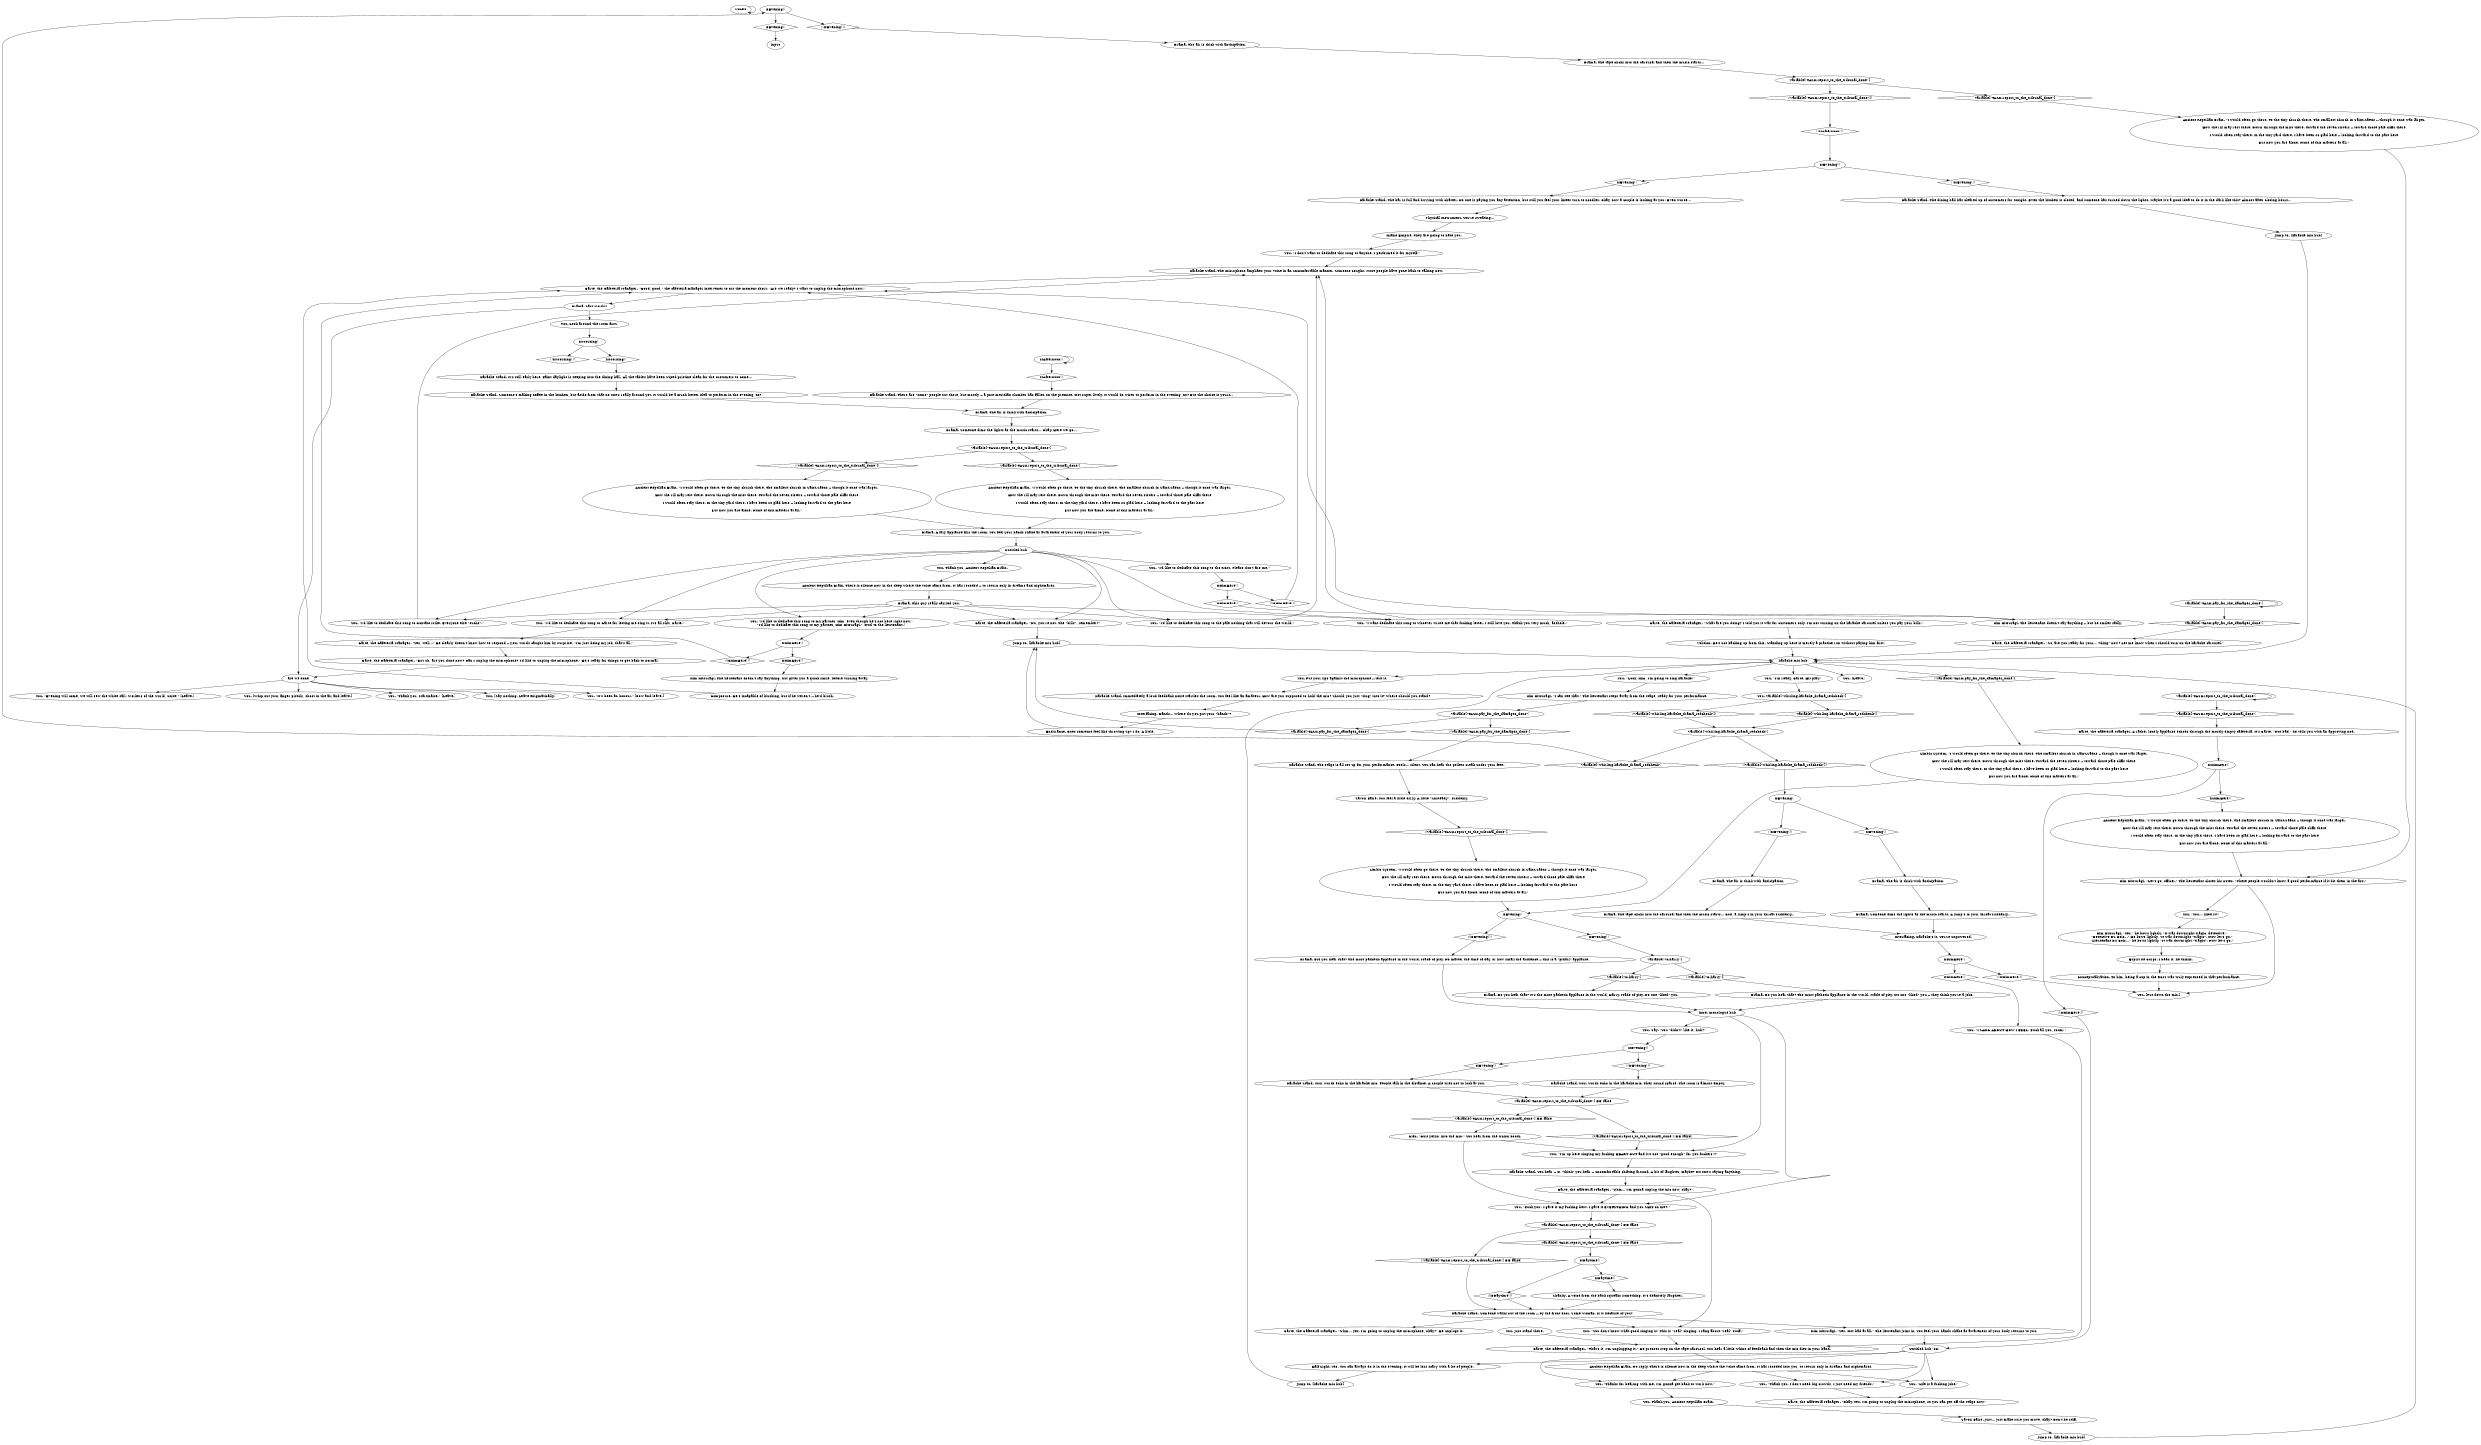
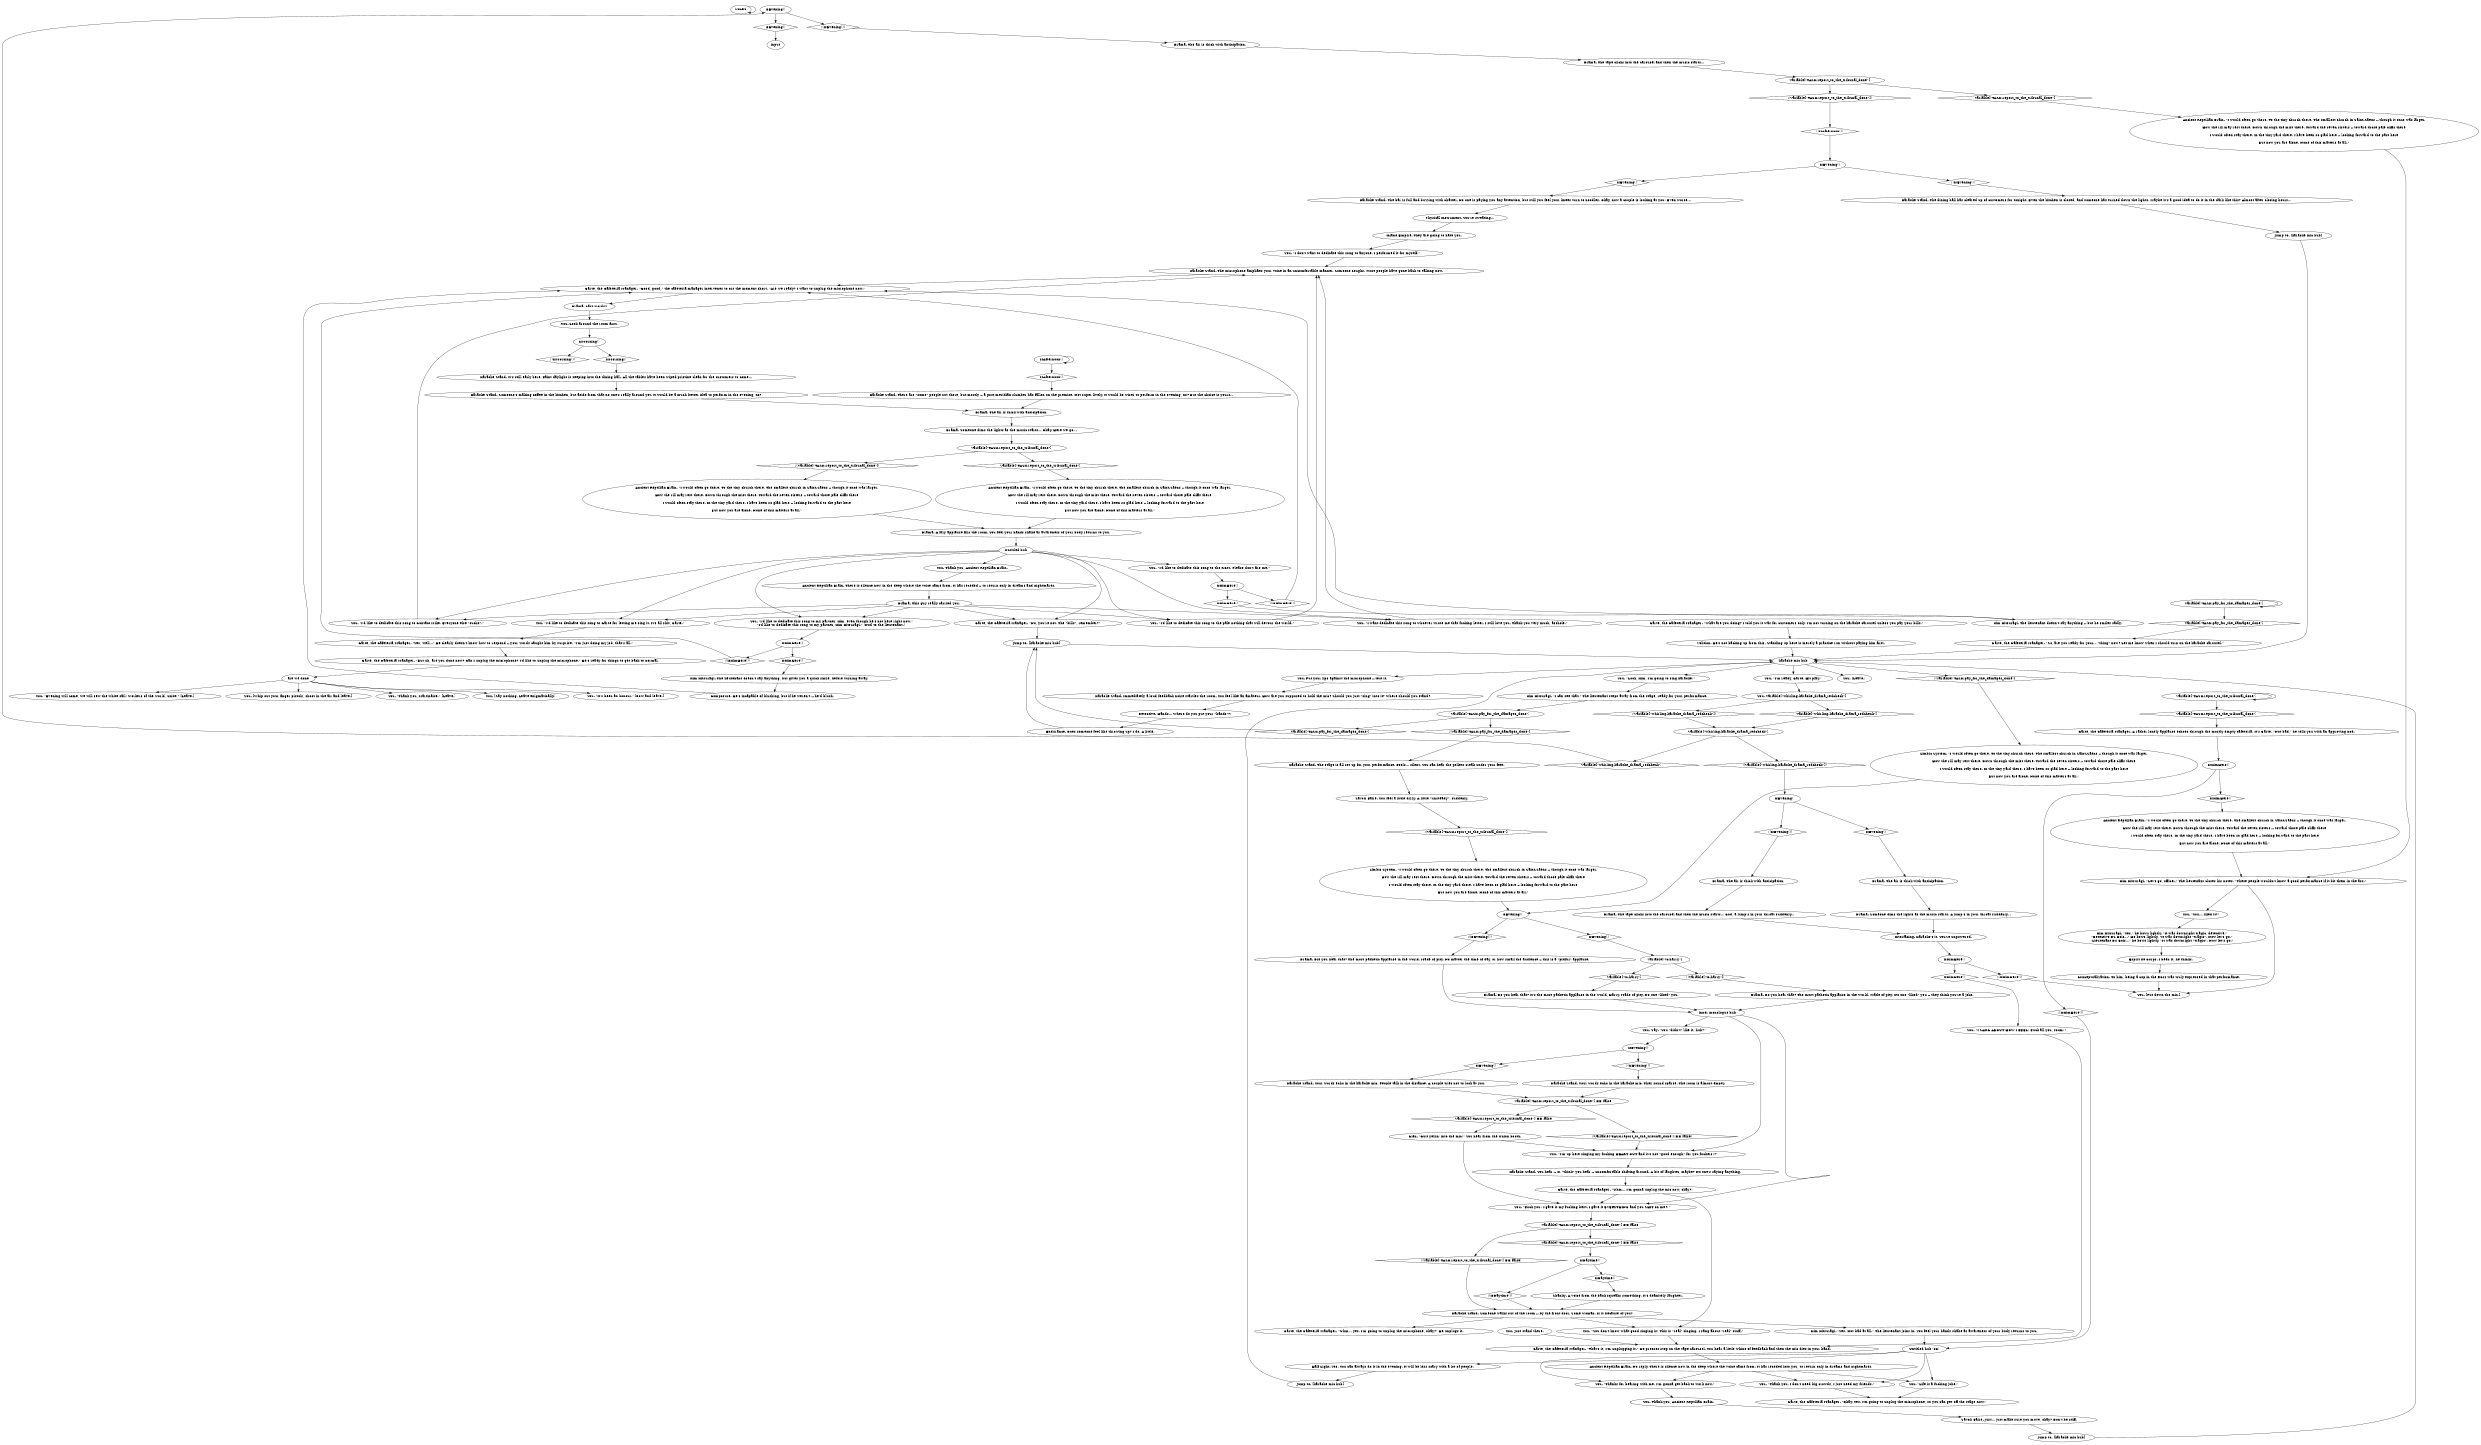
edge "Drama: Last words?" -> "are we done": removed
node "Interfacing: Hands... Where do you put your *hands*?!": label "Interfacing: Hands... Where do you put your *hands*?!" -> "Detective: Hands... Where do you put your *hands*?!"
